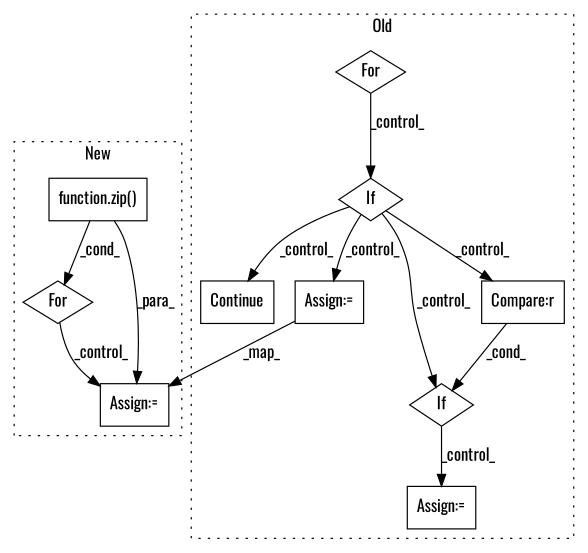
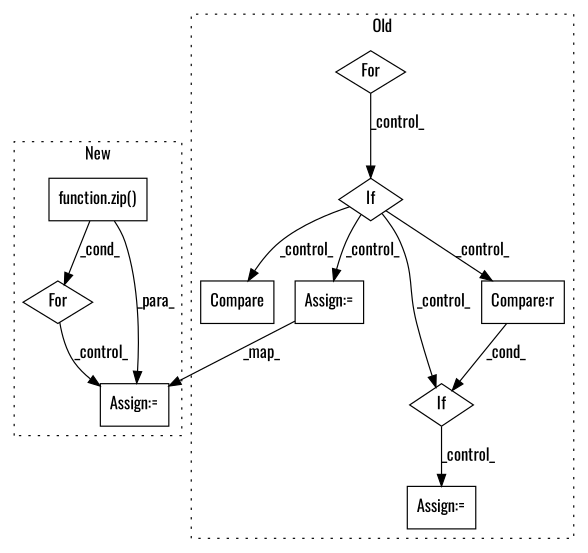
node "Continue": label "Continue" -> "Compare"
